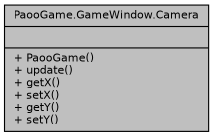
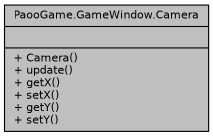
node "PaooGame.GameWindow.Camera": text "+ PaooGame()" -> "+ Camera()"
